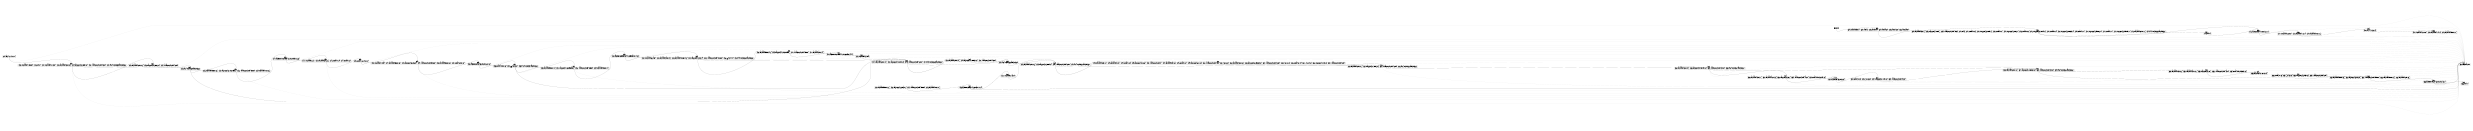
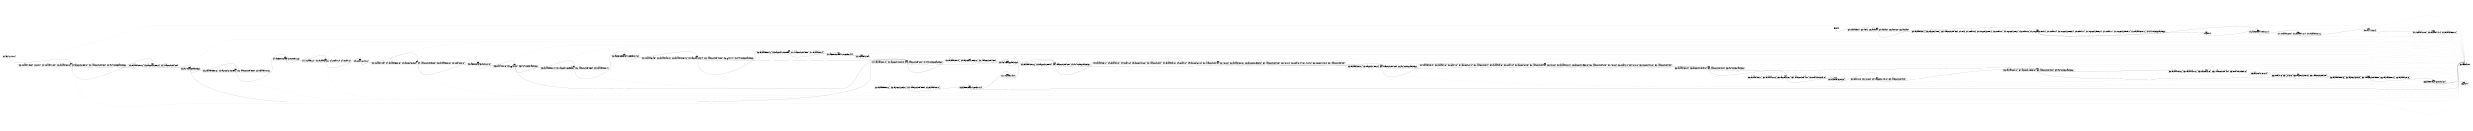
node "15514: read-variable['styles',v29,-]": added
edge "15550: read-variable['styles',v33,-]" -> "15555: call-layout.get [v37,'get',v38,v34]": removed
